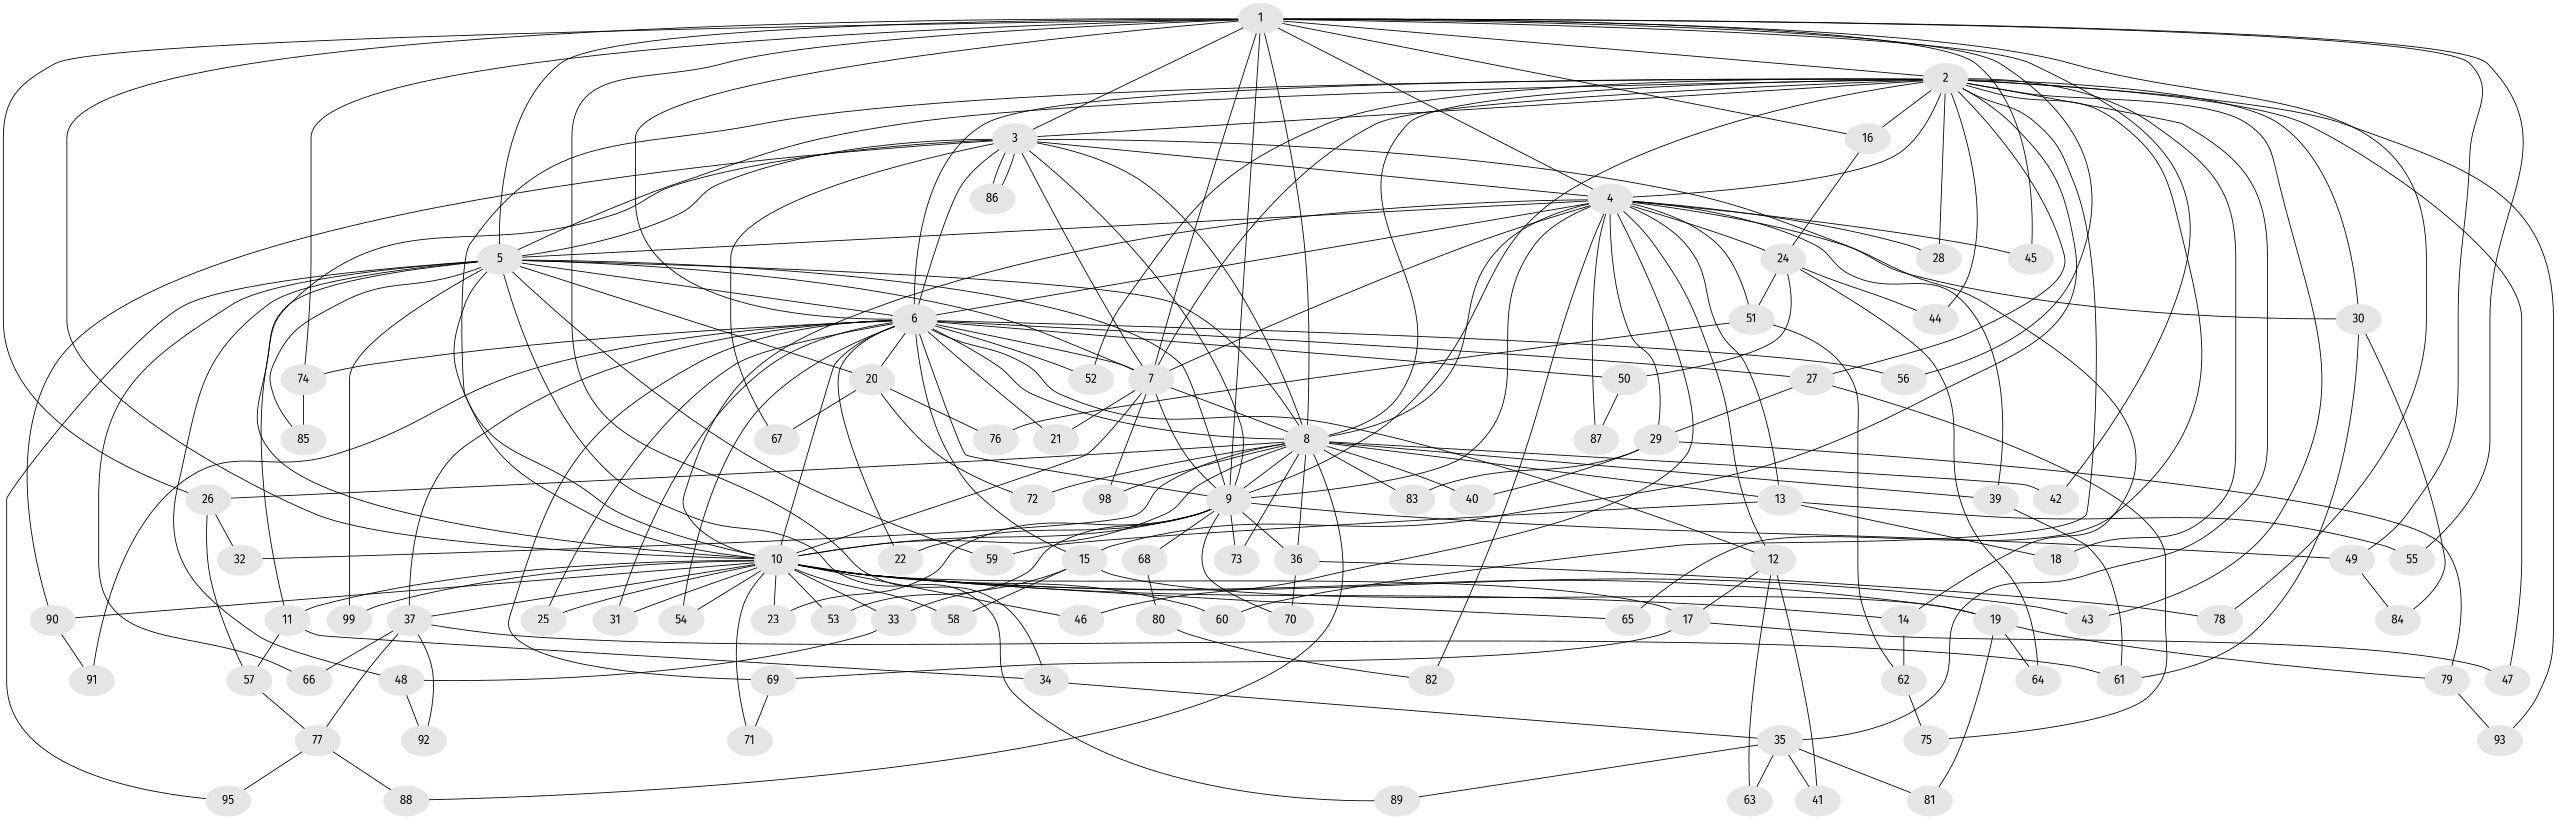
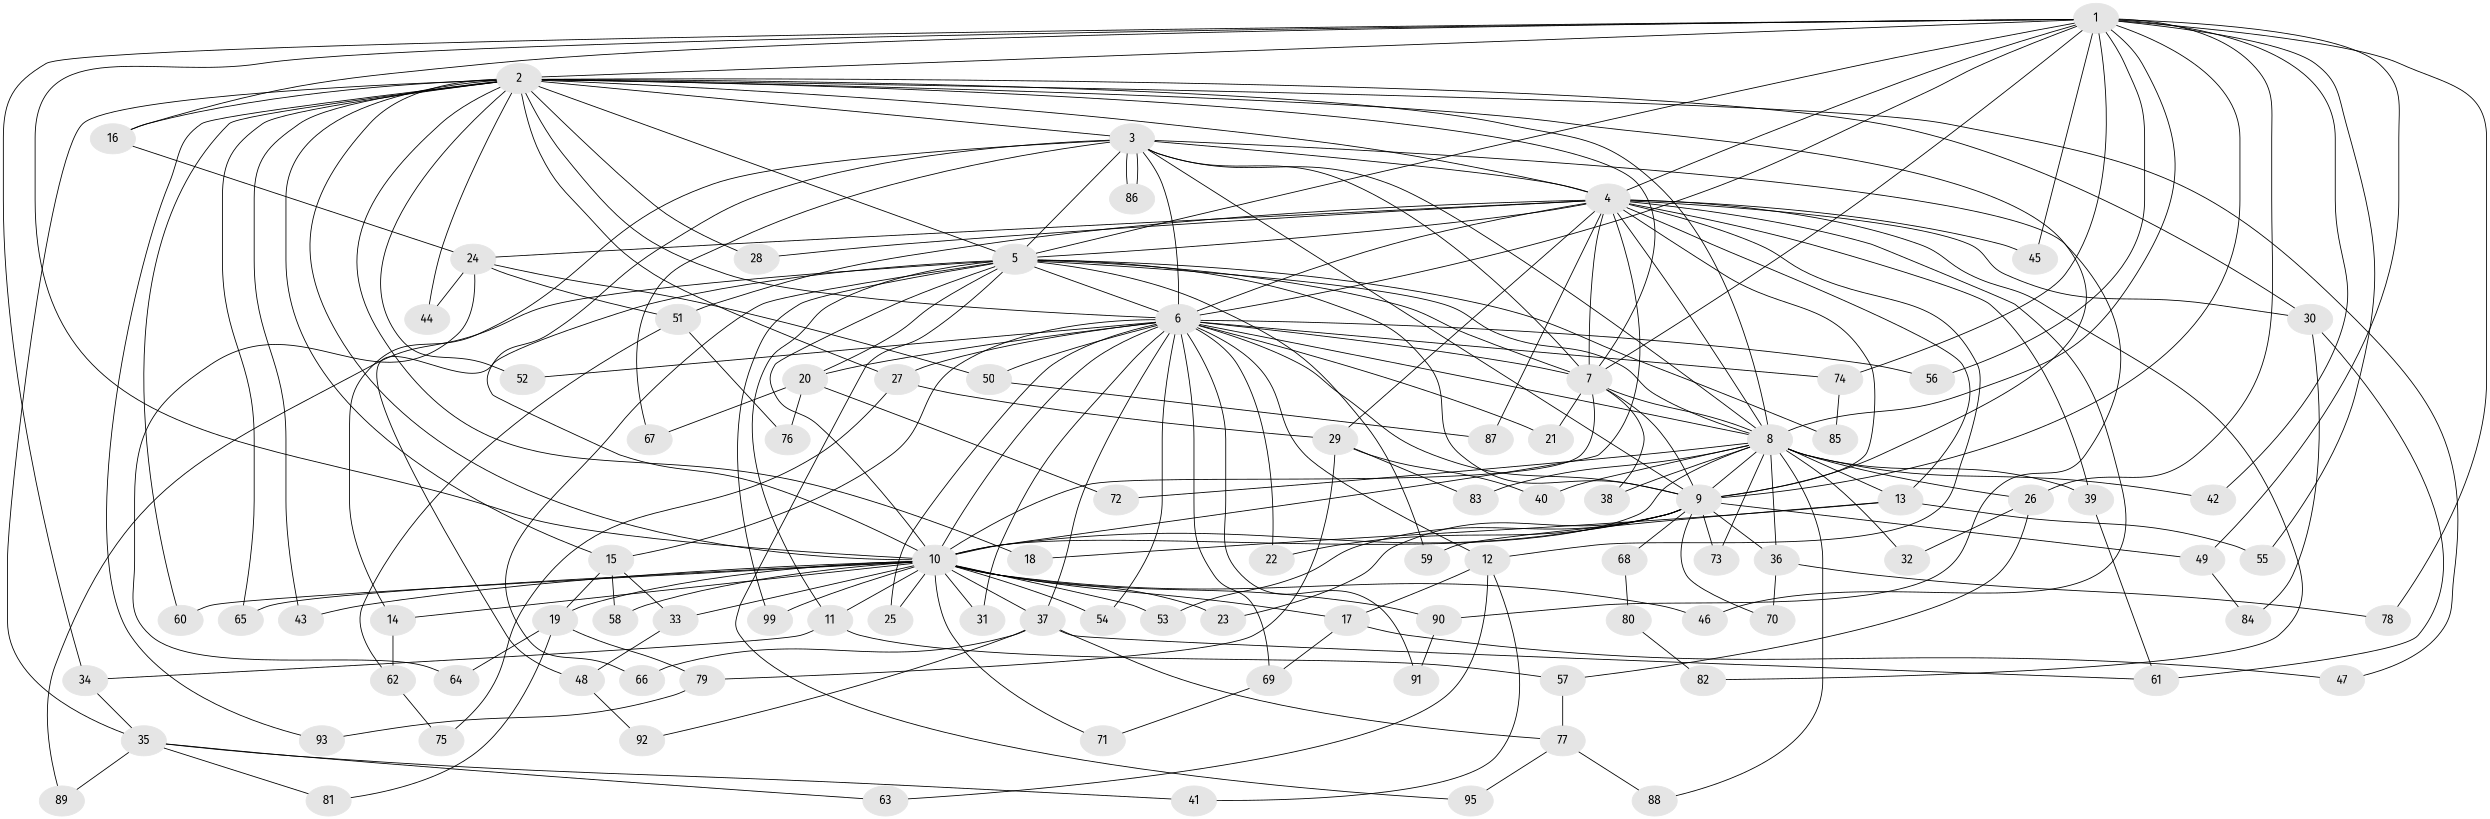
edge "1" -- "3": removed
node "98": label "98" -> "38"
